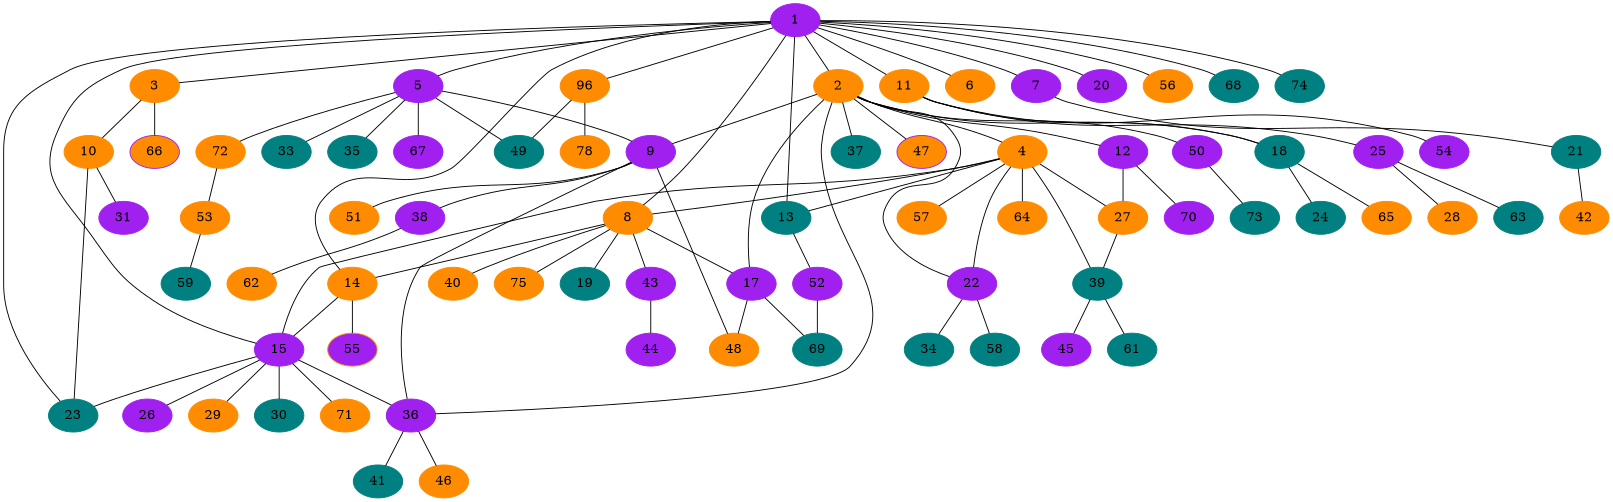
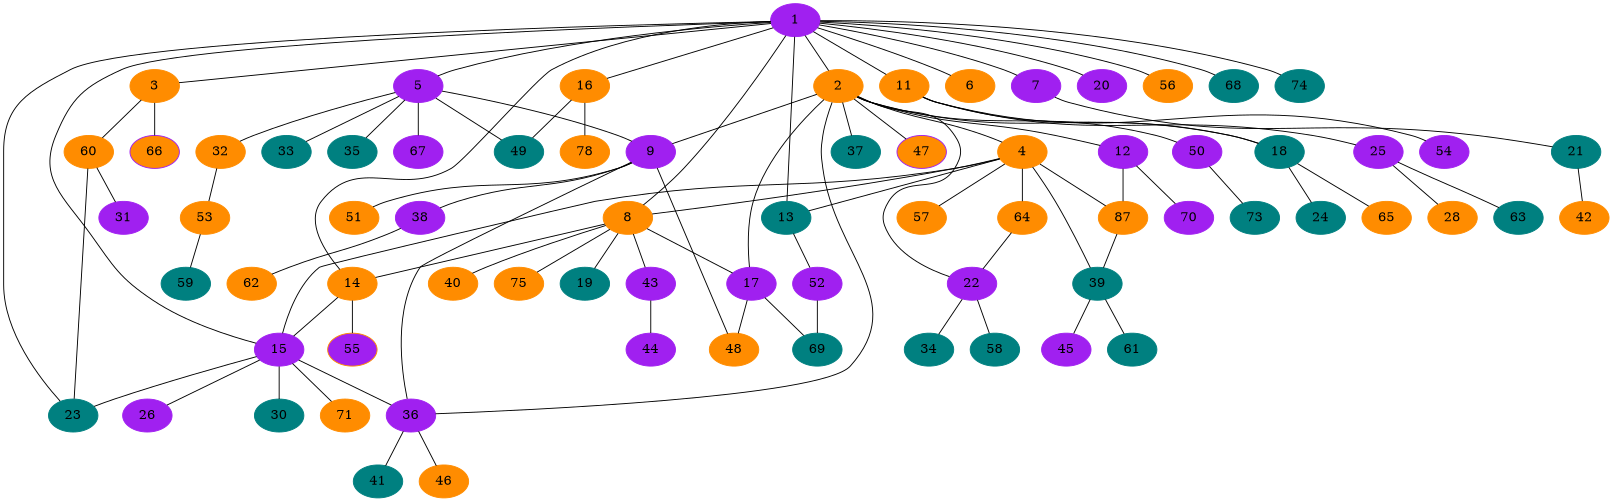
node "96": label "96" -> "16"
node "10": label "10" -> "60"
node "72": label "72" -> "32"
edge "4" -- "22": now "64" -- "22"
node "27": label "27" -> "87"
node "29": removed
